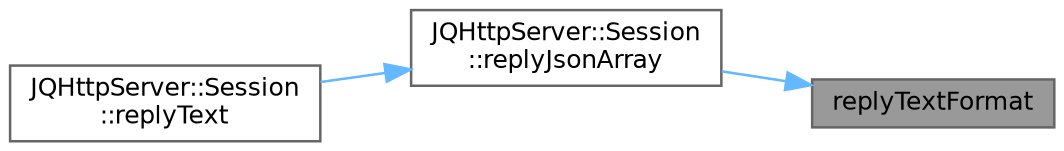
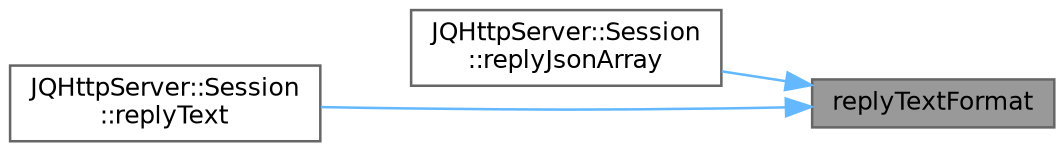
edge "JQHttpServer::Session ::replyText" -> "JQHttpServer::Session ::replyJsonArray": now "JQHttpServer::Session ::replyText" -> "replyTextFormat"
